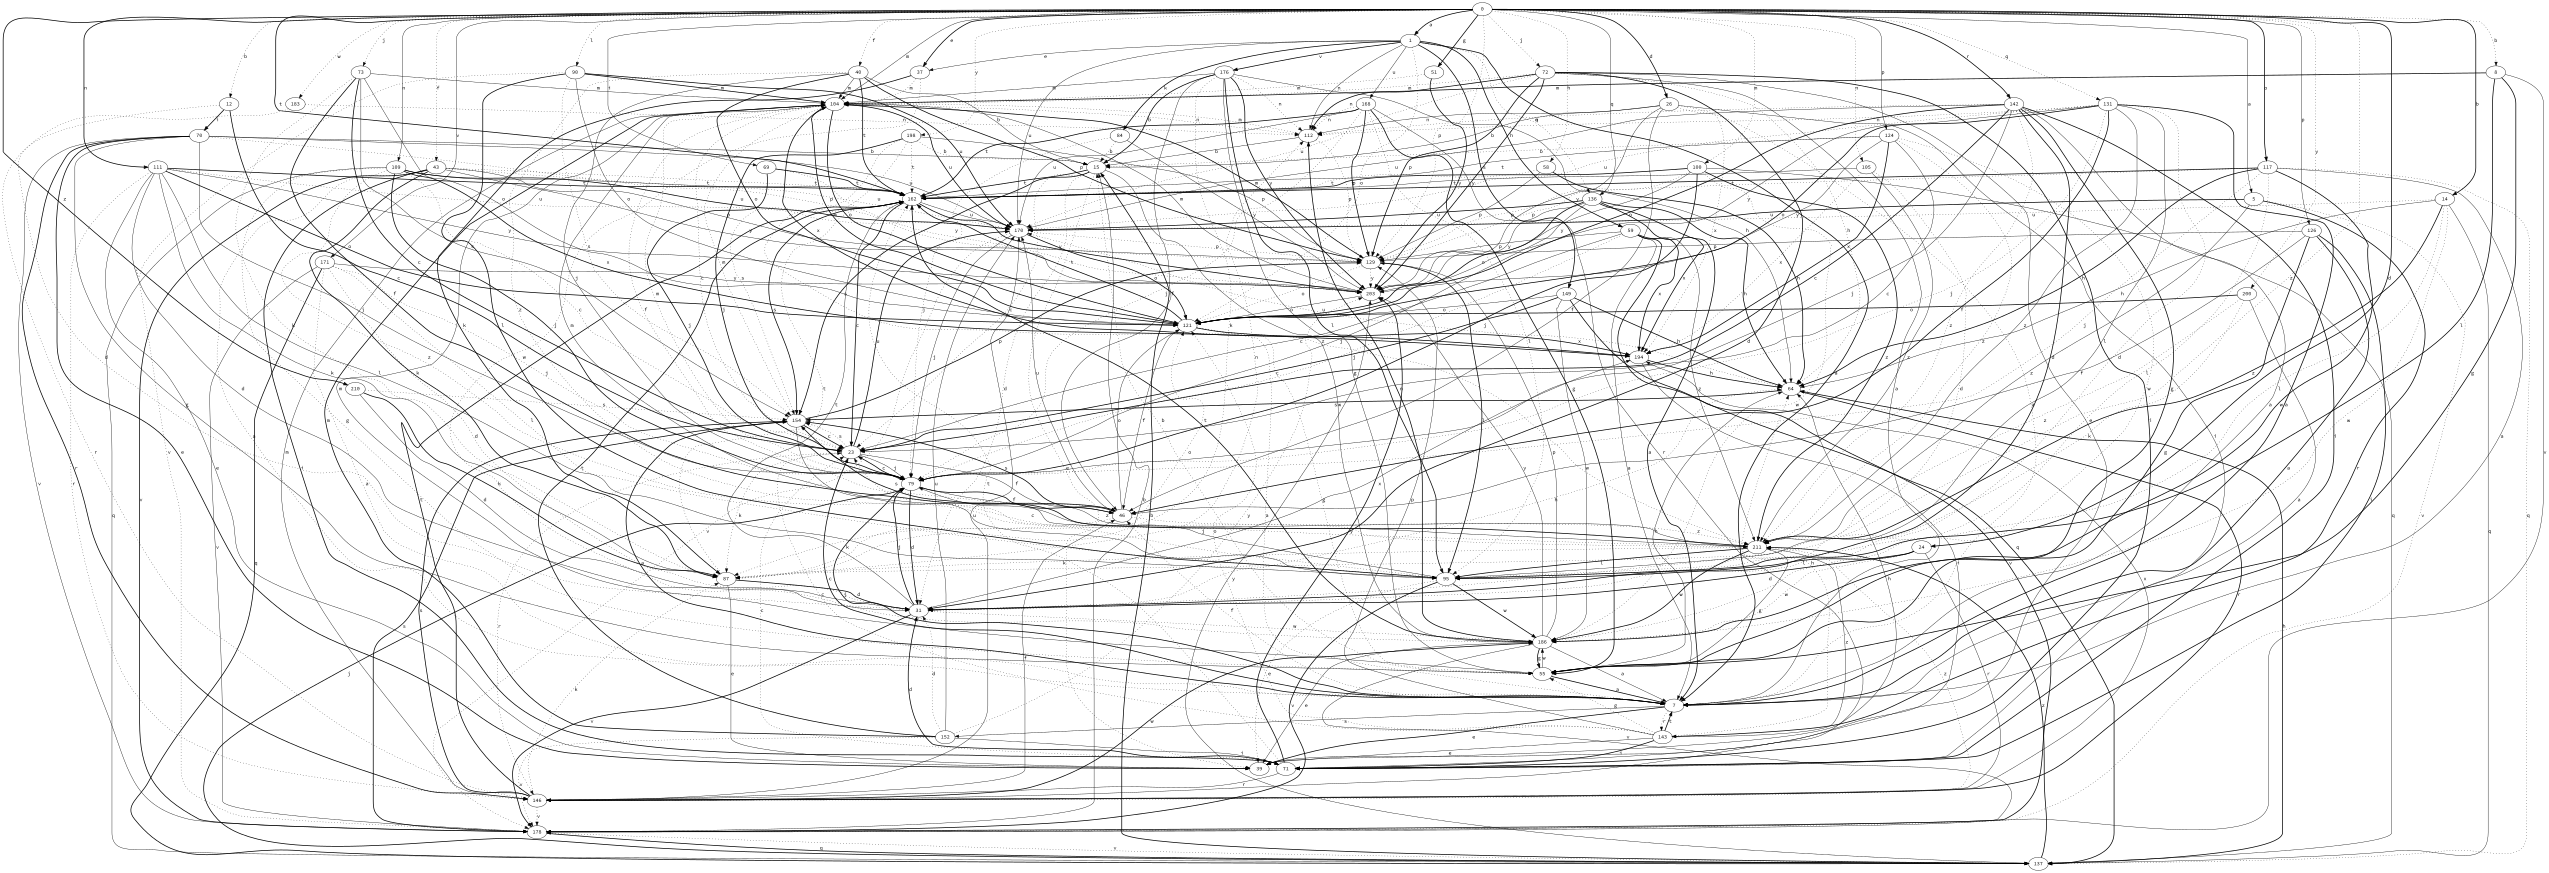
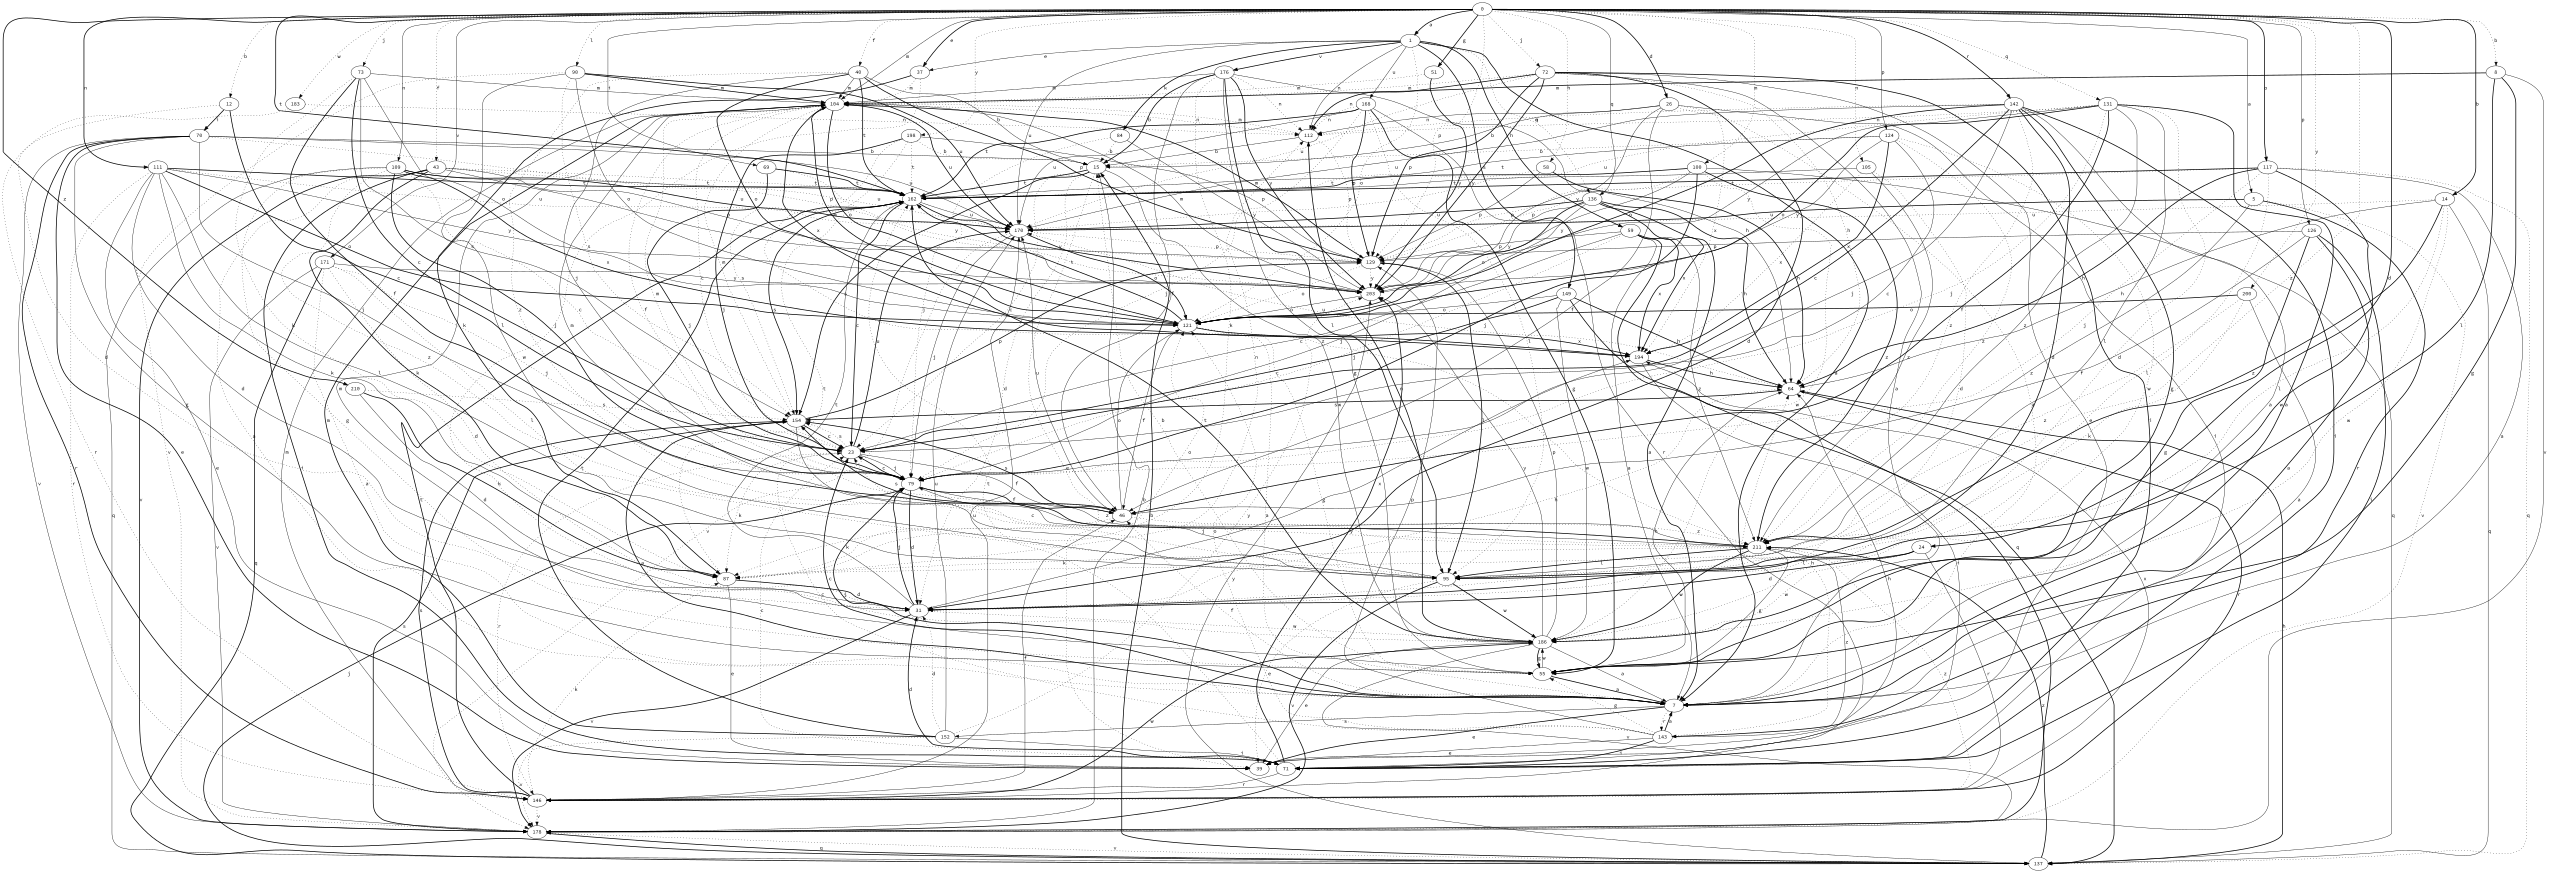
edge "90" -> "95": style bold -> solid
edge "143" -> "7": label "t" -> "a"
